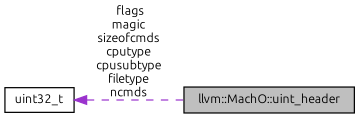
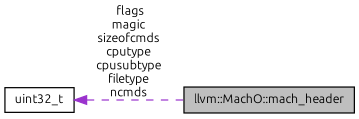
node "llvm::MachO::uint_header": label "llvm::MachO::uint_header" -> "llvm::MachO::mach_header"
